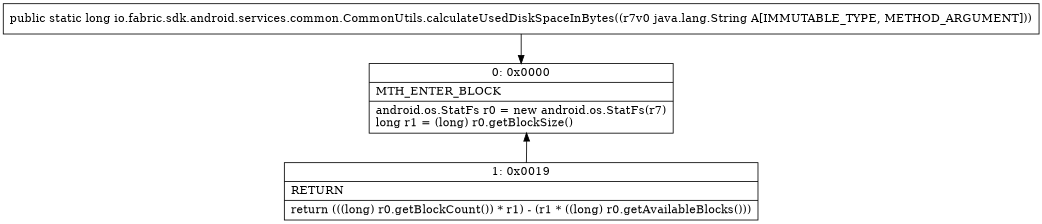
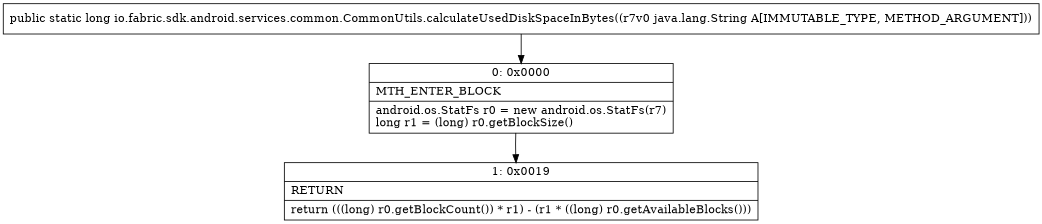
edge "1: 0x0019" -> "0: 0x0000": reversed
